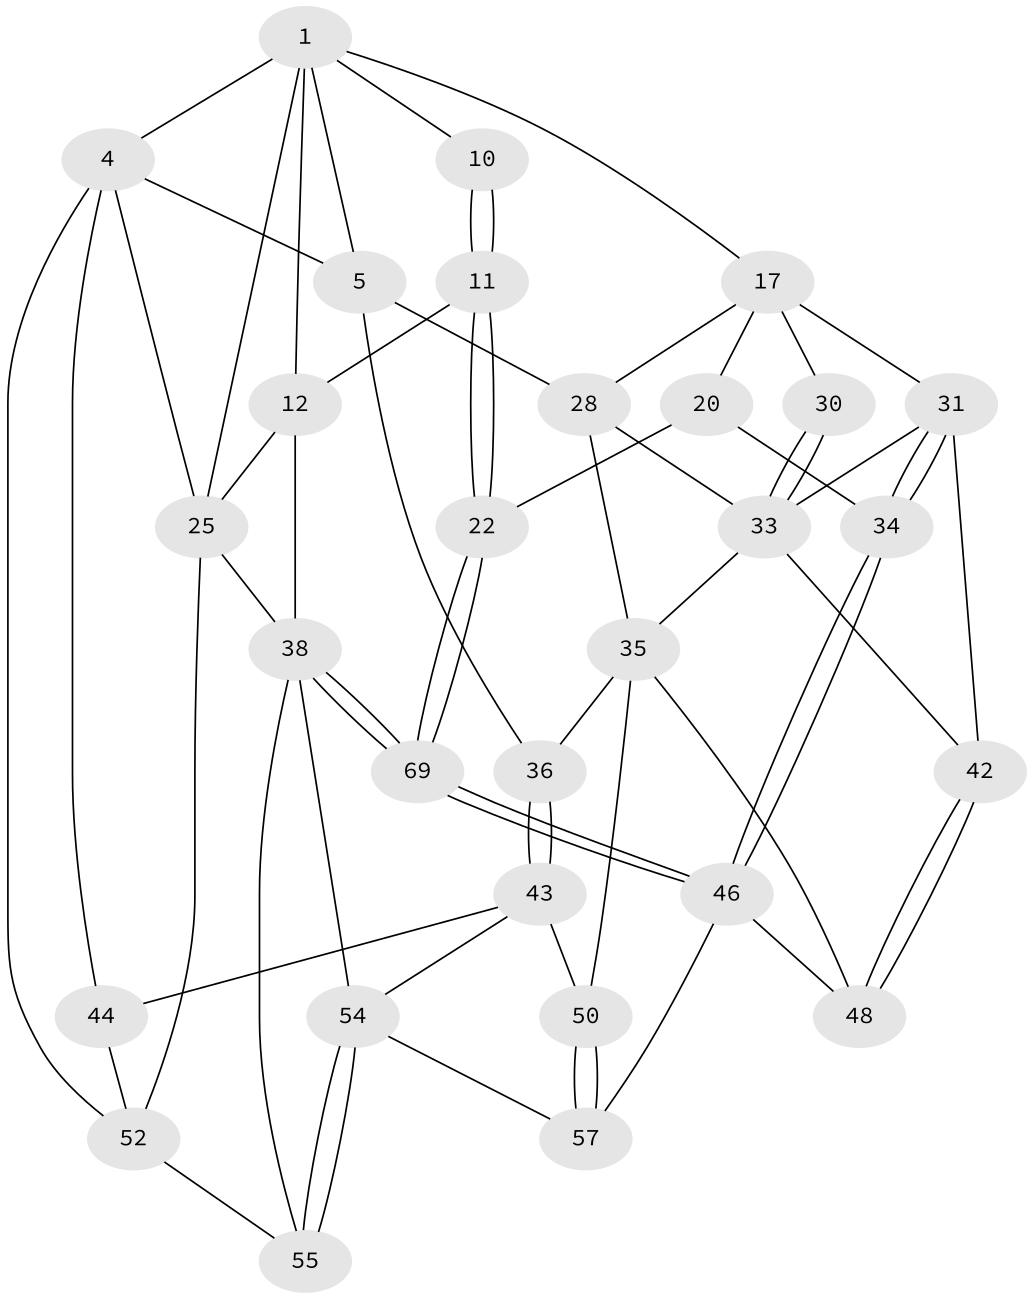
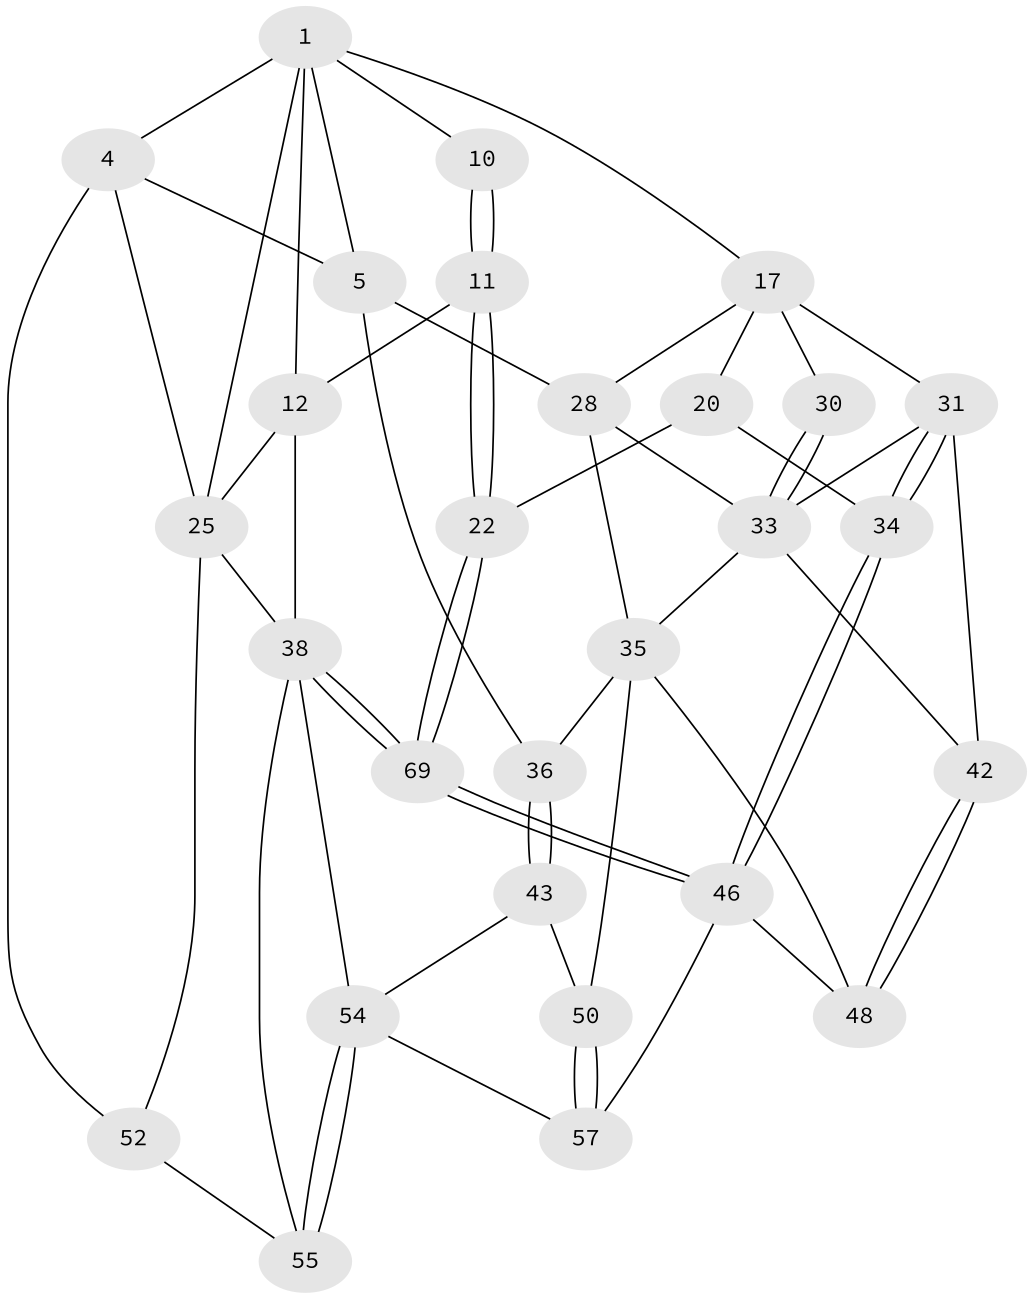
node "44": removed
